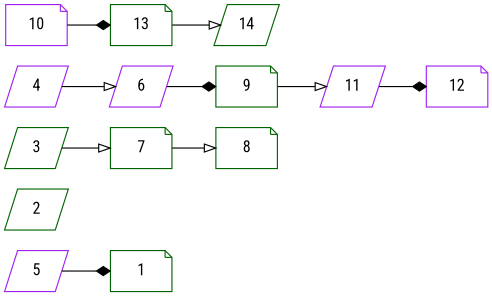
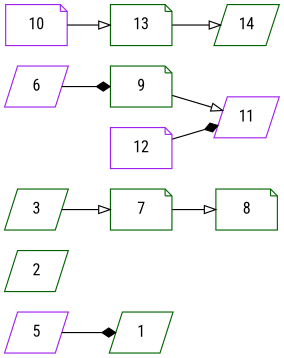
edge "10" -> "13": arrowhead diamond -> onormal
node "4": removed
edge "11" -> "12": reversed
node "1": shape note -> parallelogram
